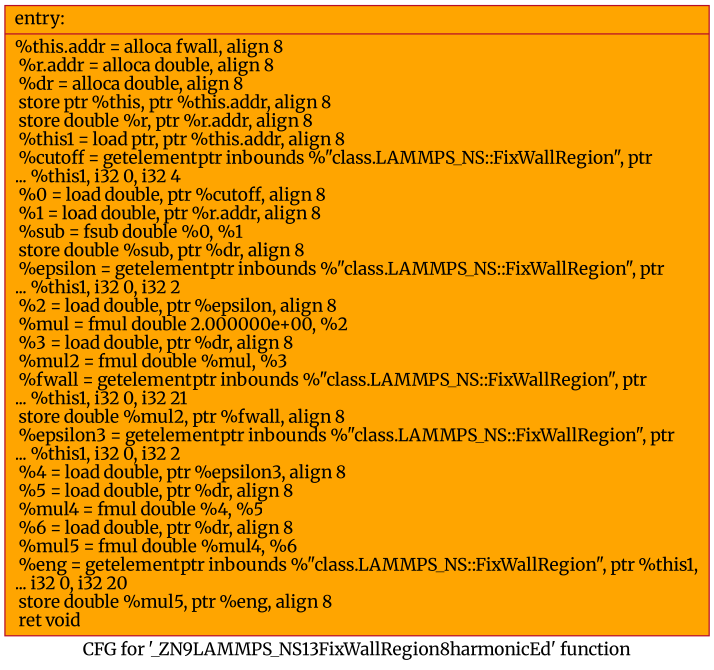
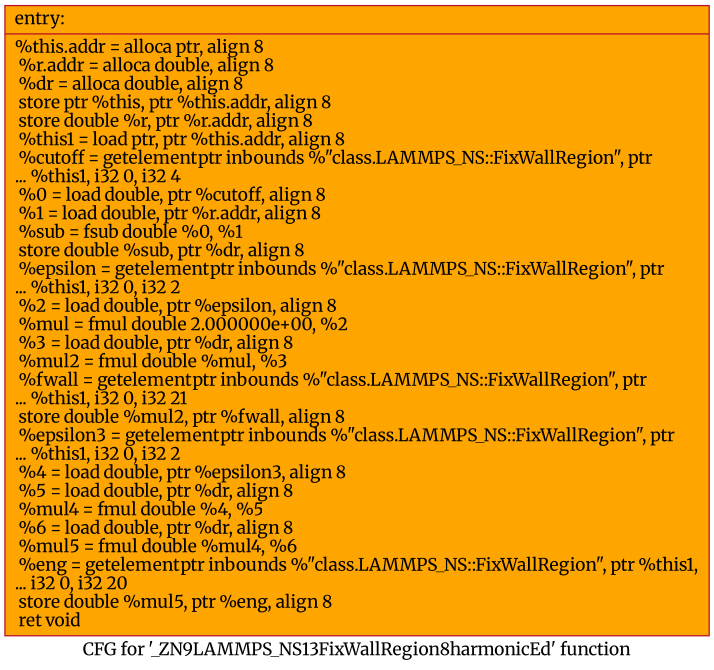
node "entry:": text "%this.addr = alloca fwall, align 8" -> "%this.addr = alloca ptr, align 8"
